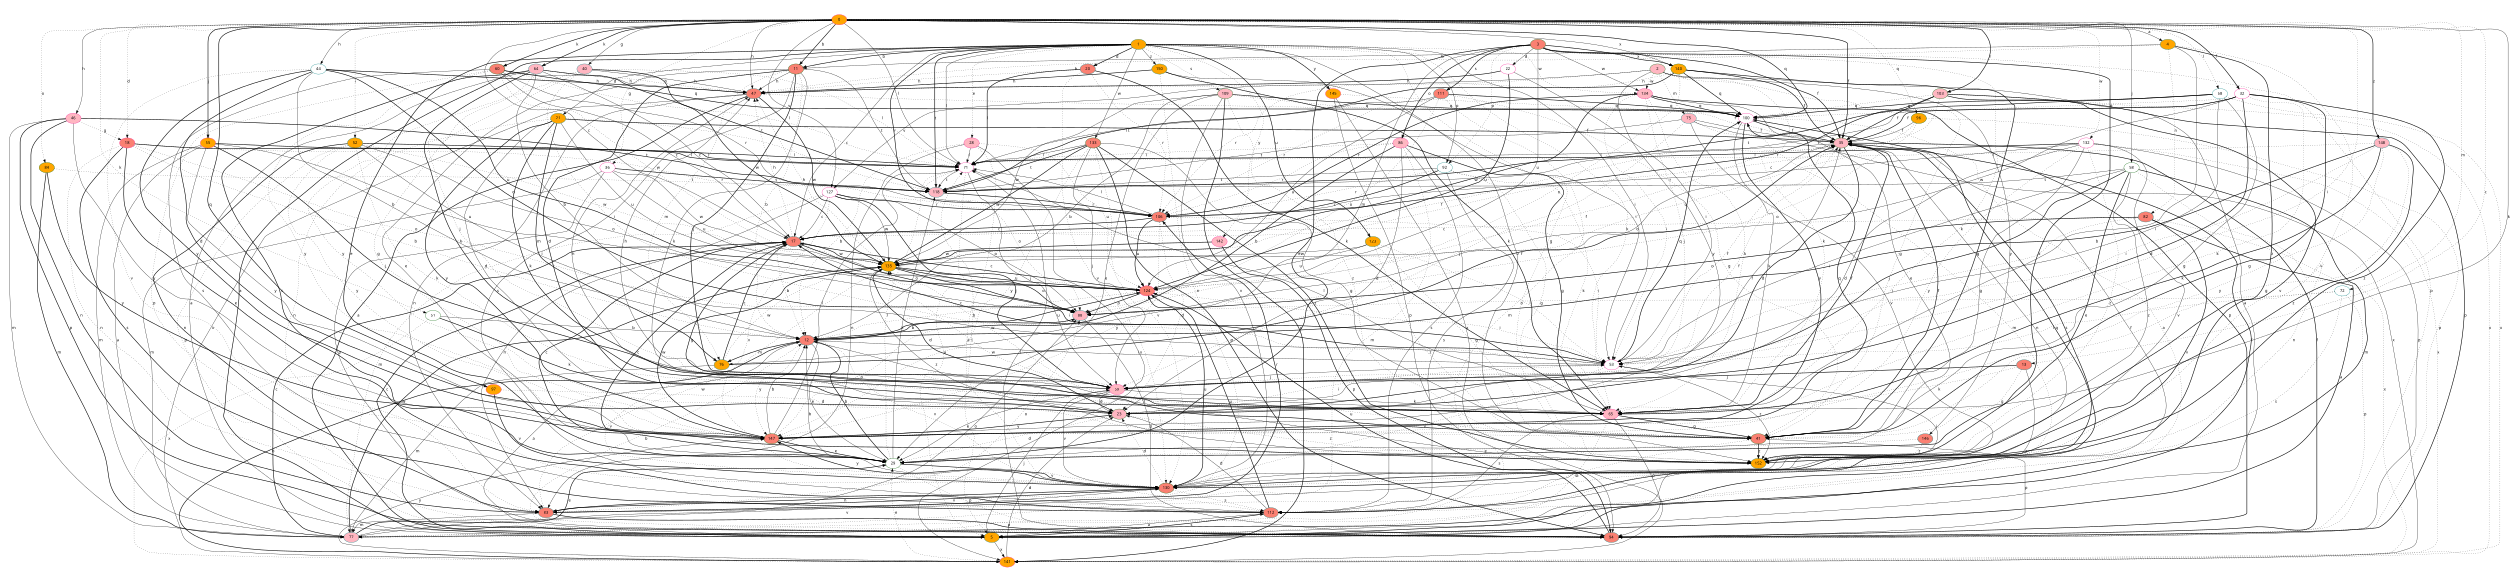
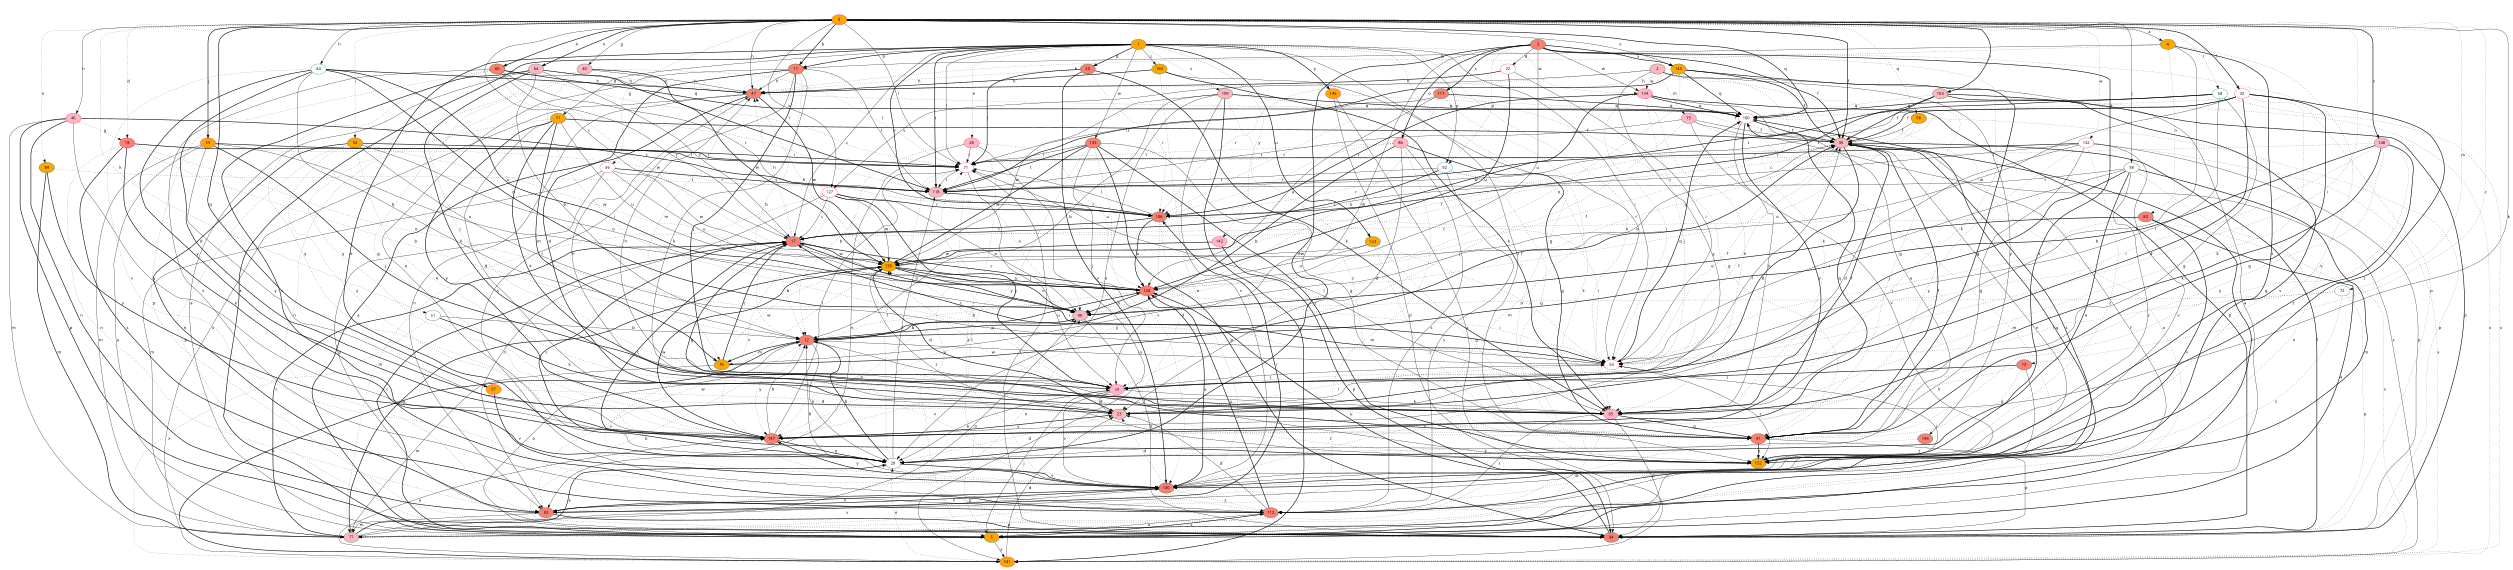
edge "35" -> "71": removed, label "l"
edge "20" -> "130": style dotted -> bold
